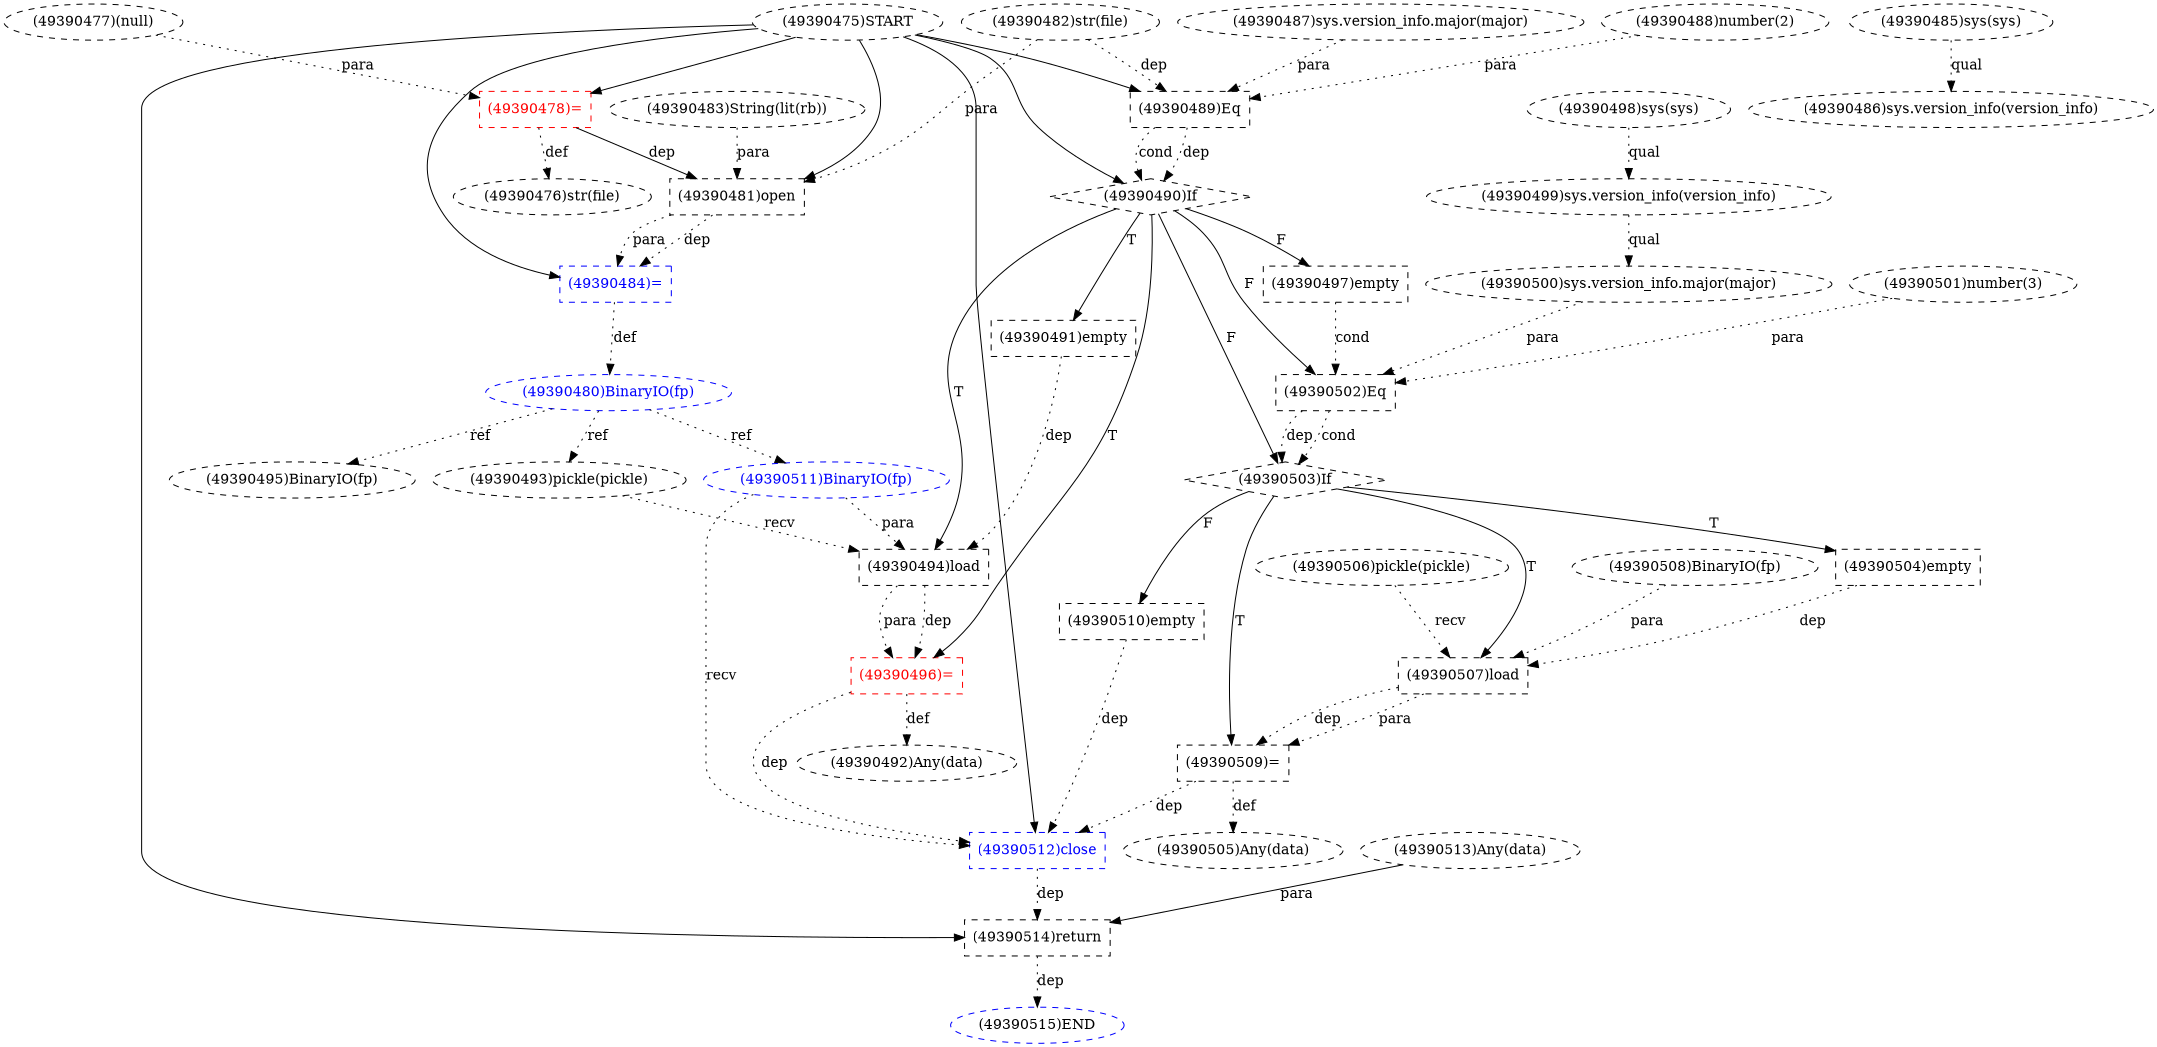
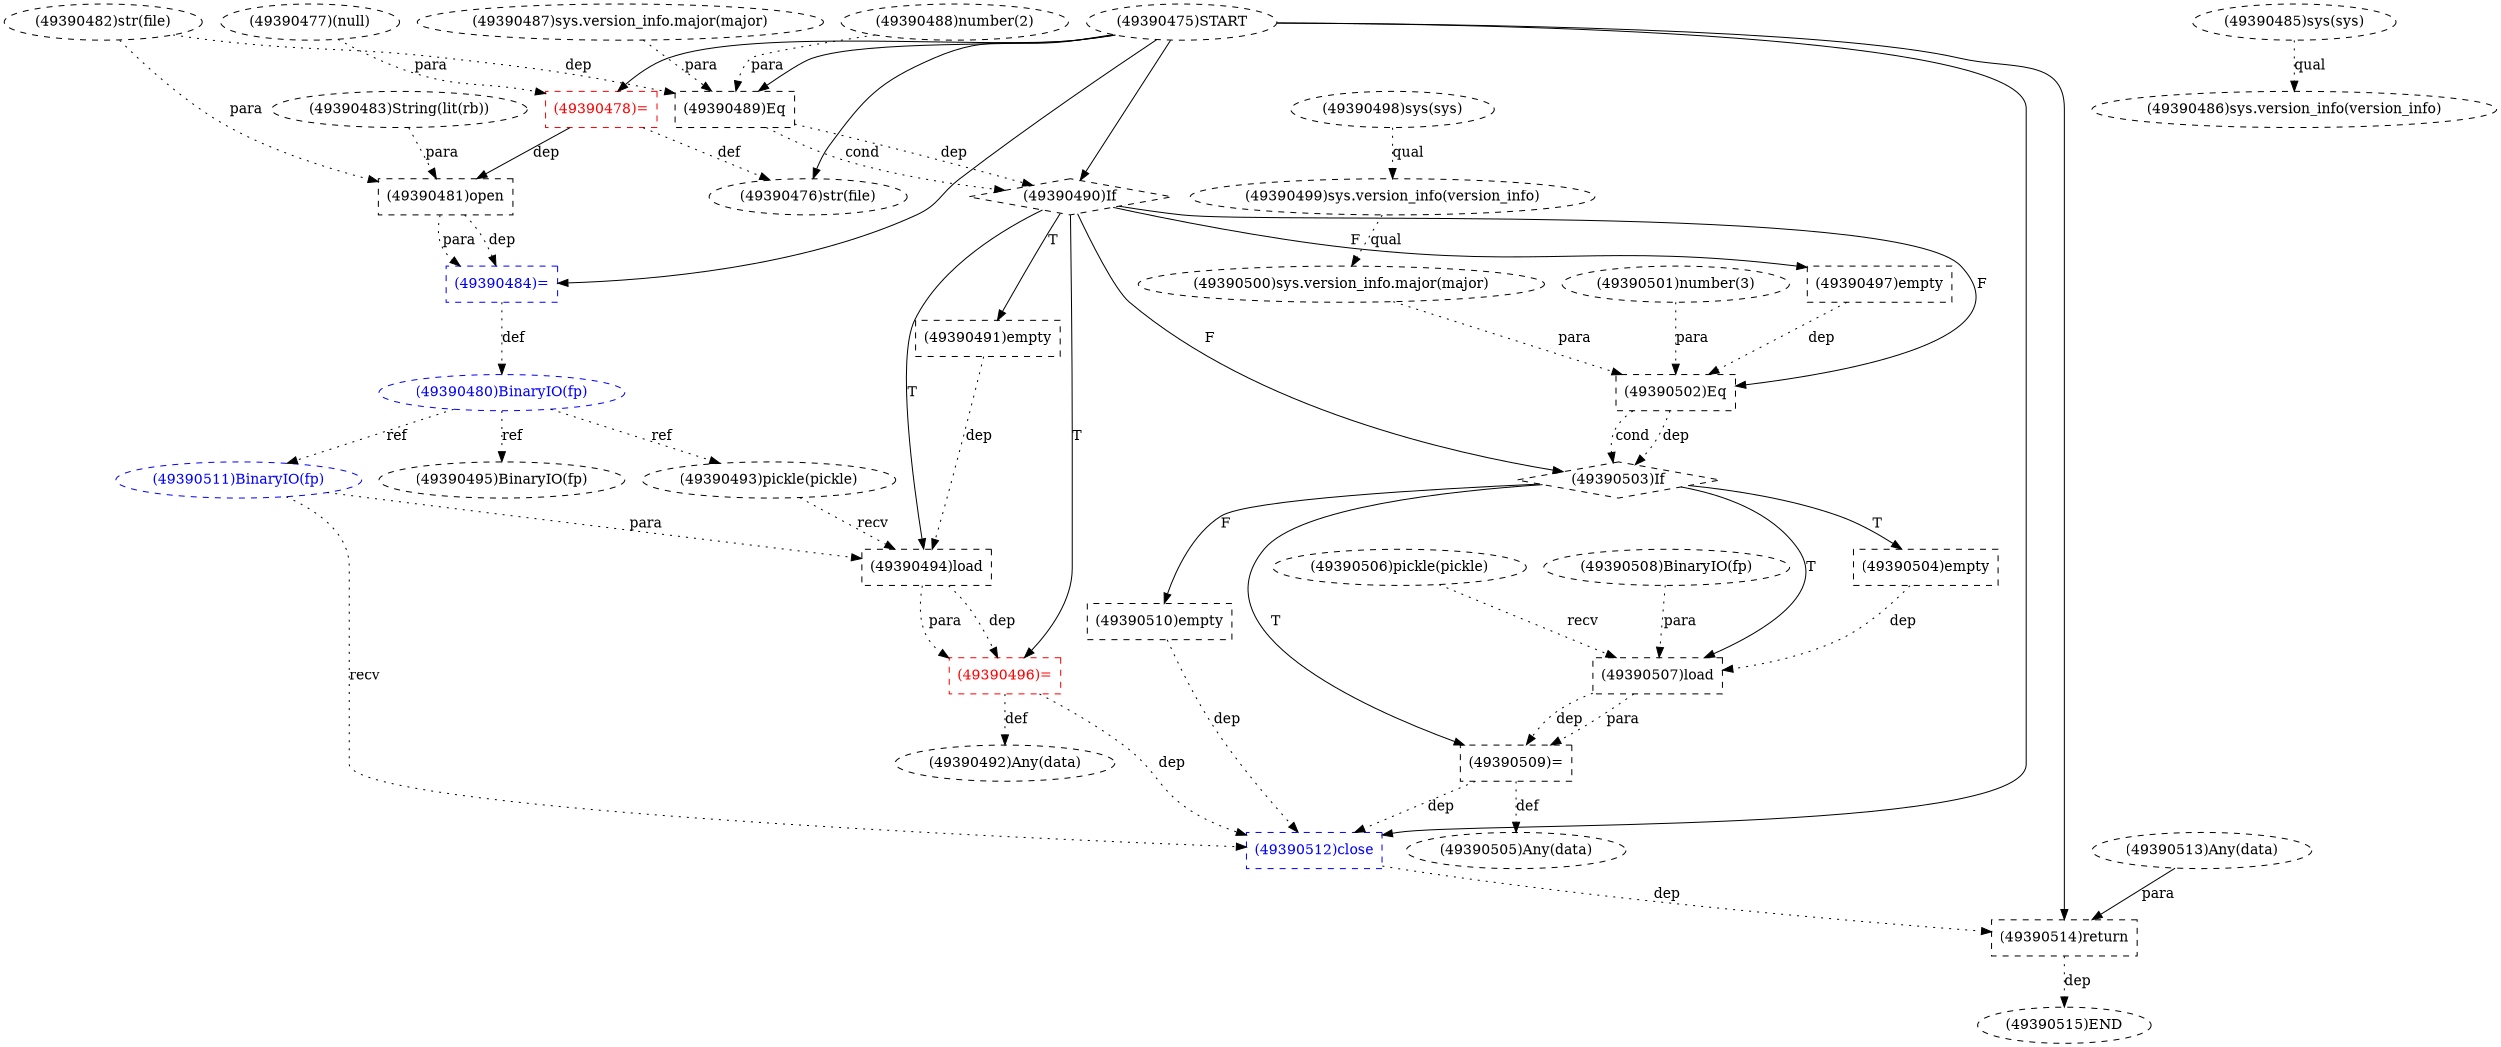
edge "(49390475)START" -> "(49390481)open": now "(49390475)START" -> "(49390476)str(file)"
edge "(49390497)empty" -> "(49390502)Eq": label "cond" -> "dep"
node "(49390515)END": color blue -> black
